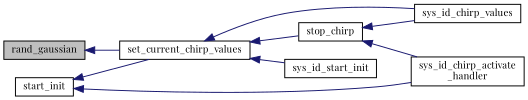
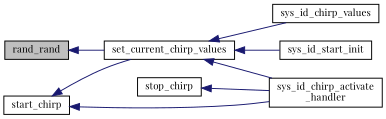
edge "sys_id_chirp_values" -> "stop_chirp": removed
edge "stop_chirp" -> "set_current_chirp_values": now "sys_id_chirp_activate _handler" -> "set_current_chirp_values"
node "rand_gaussian": label "rand_gaussian" -> "rand_rand"
node "start_init": label "start_init" -> "start_chirp"
